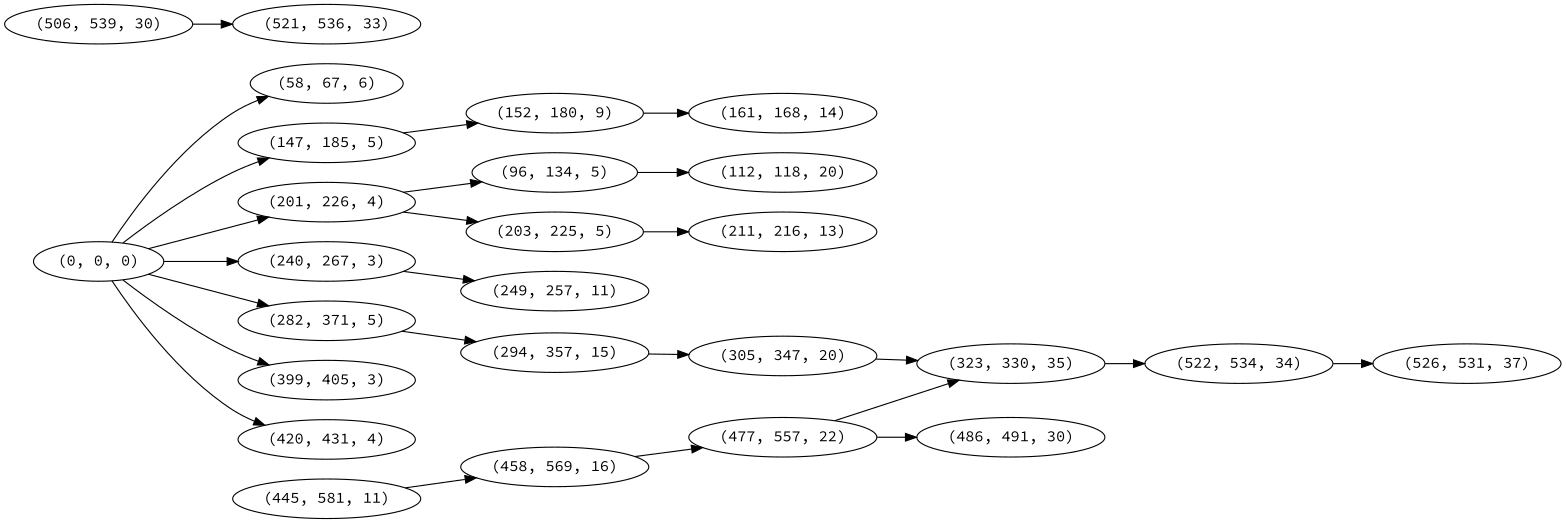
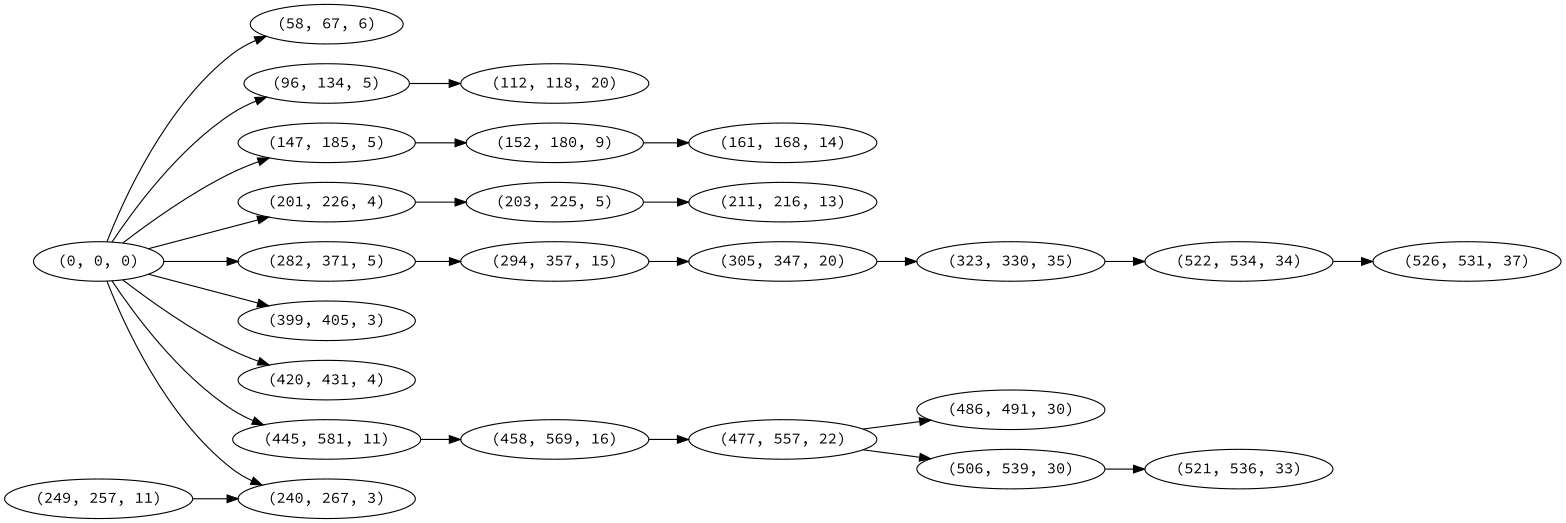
edge "(201, 226, 4)" -> "(96, 134, 5)": now "(0, 0, 0)" -> "(96, 134, 5)"
edge "(240, 267, 3)" -> "(249, 257, 11)": reversed
edge "(0, 0, 0)" -> "(445, 581, 11)": added
edge "(477, 557, 22)" -> "(323, 330, 35)": now "(477, 557, 22)" -> "(506, 539, 30)"
